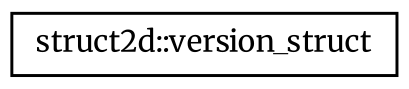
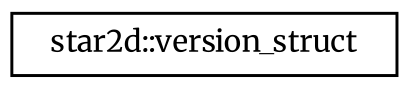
node "struct2d::version_struct": label "struct2d::version_struct" -> "star2d::version_struct"
